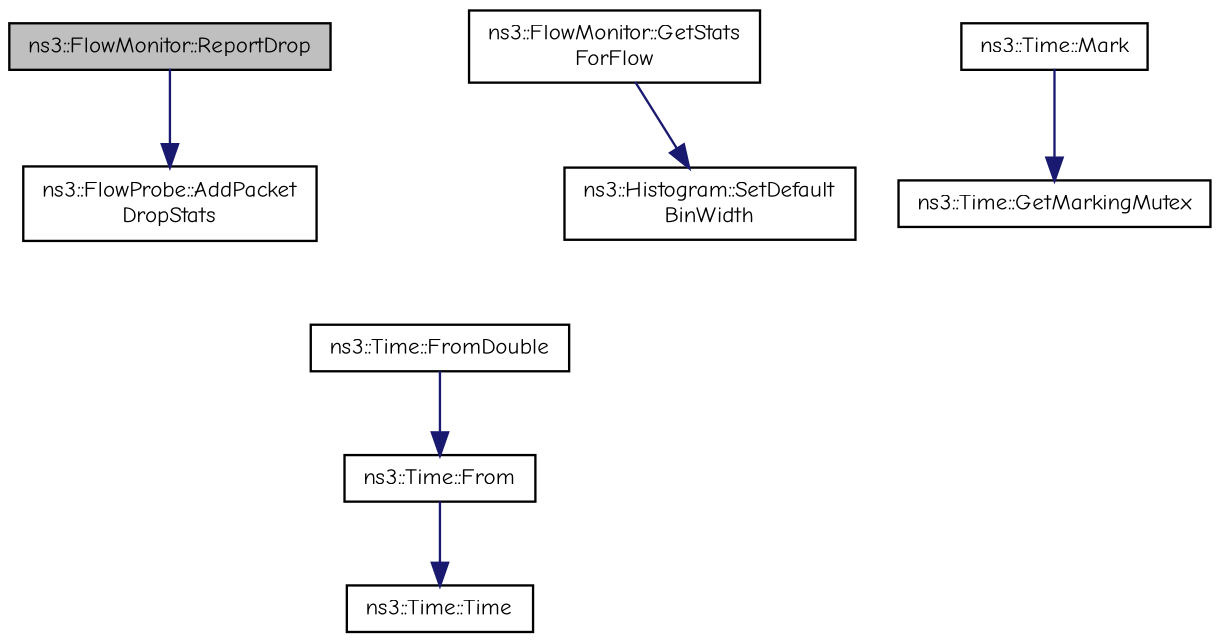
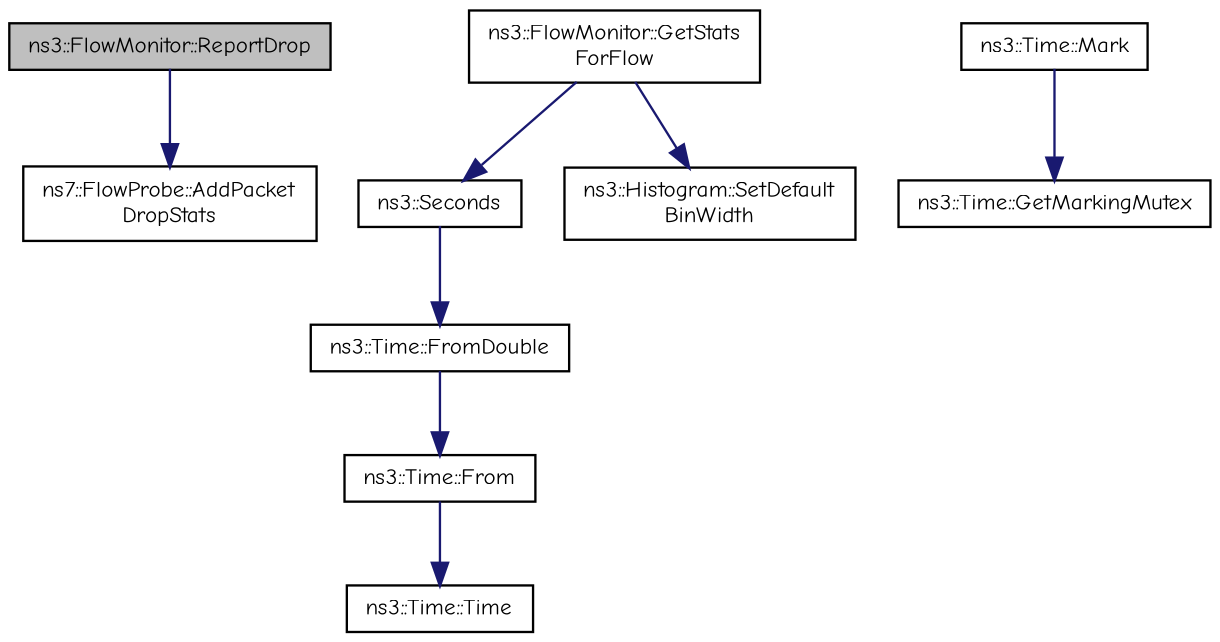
node "ns3::FlowProbe::AddPacket DropStats": label "ns3::FlowProbe::AddPacket DropStats" -> "ns7::FlowProbe::AddPacket DropStats"
node "ns3::Seconds": added
